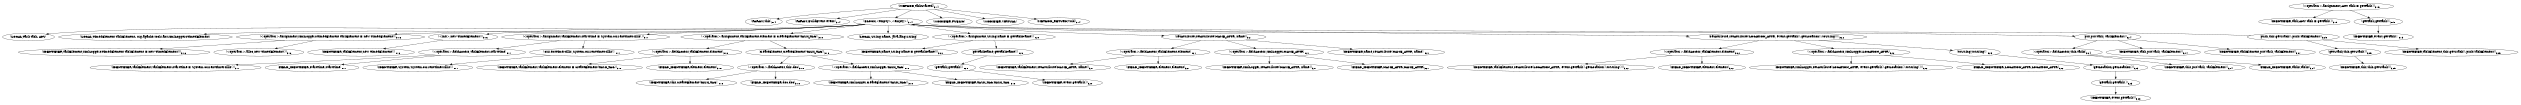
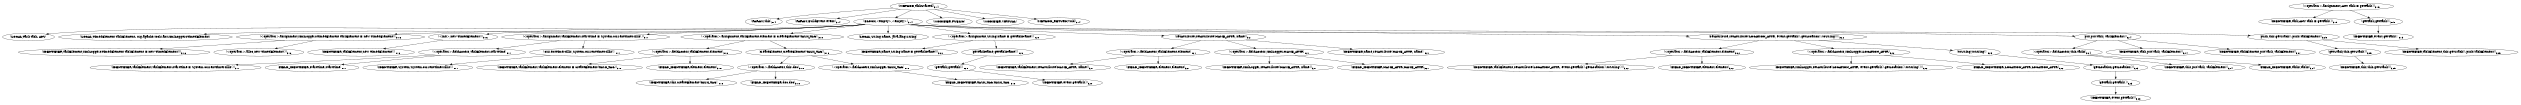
edge "(push,this.getStack().push(taskElement))" -> "(BLOCK,<empty>,<empty>)": reversed
node "(IDENTIFIER,XmlLogger,createElement(TASK_TAG))": removed
